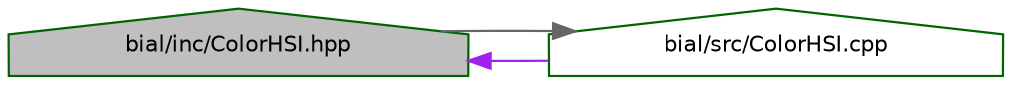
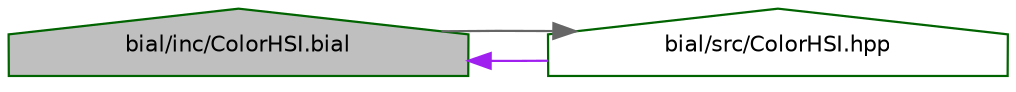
node "bial/inc/ColorHSI.hpp": label "bial/inc/ColorHSI.hpp" -> "bial/inc/ColorHSI.bial"
node "bial/src/ColorHSI.cpp": label "bial/src/ColorHSI.cpp" -> "bial/src/ColorHSI.hpp"
